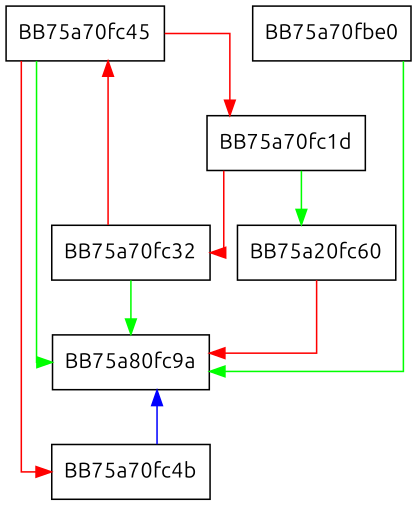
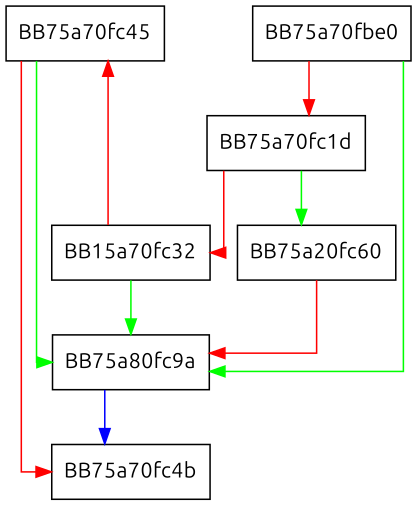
edge "BB75a70fc45" -> "BB75a70fc1d": now "BB75a70fbe0" -> "BB75a70fc1d"
node "BB75a70fc32": label "BB75a70fc32" -> "BB15a70fc32"
edge "BB75a70fc4b" -> "BB75a80fc9a": reversed
